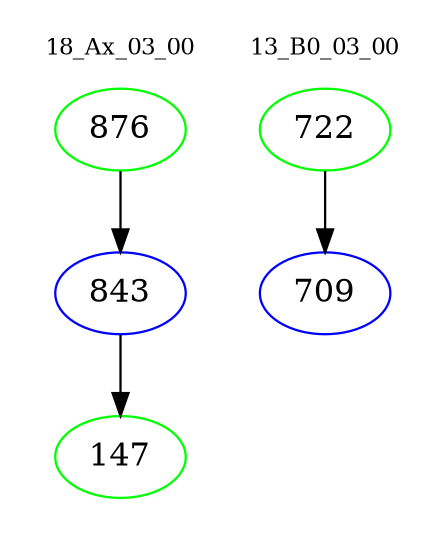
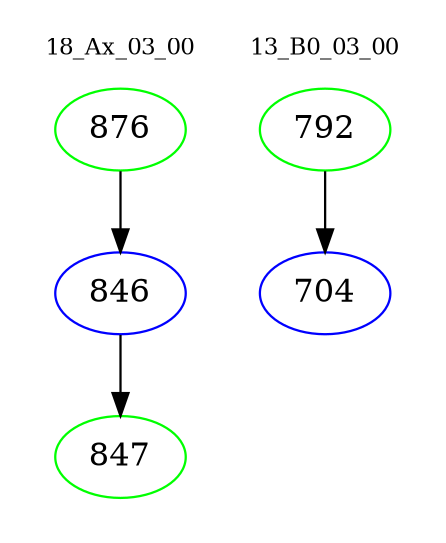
node "722": label "722" -> "792"
node "843": label "843" -> "846"
node "709": label "709" -> "704"
node "147": label "147" -> "847"
